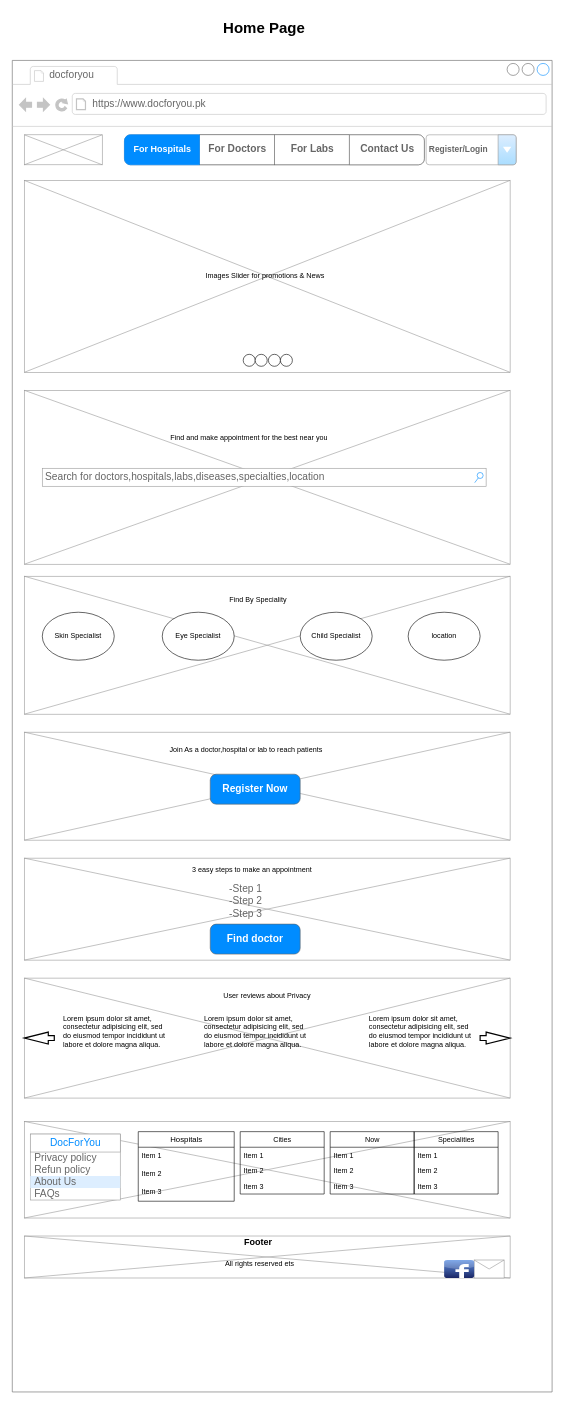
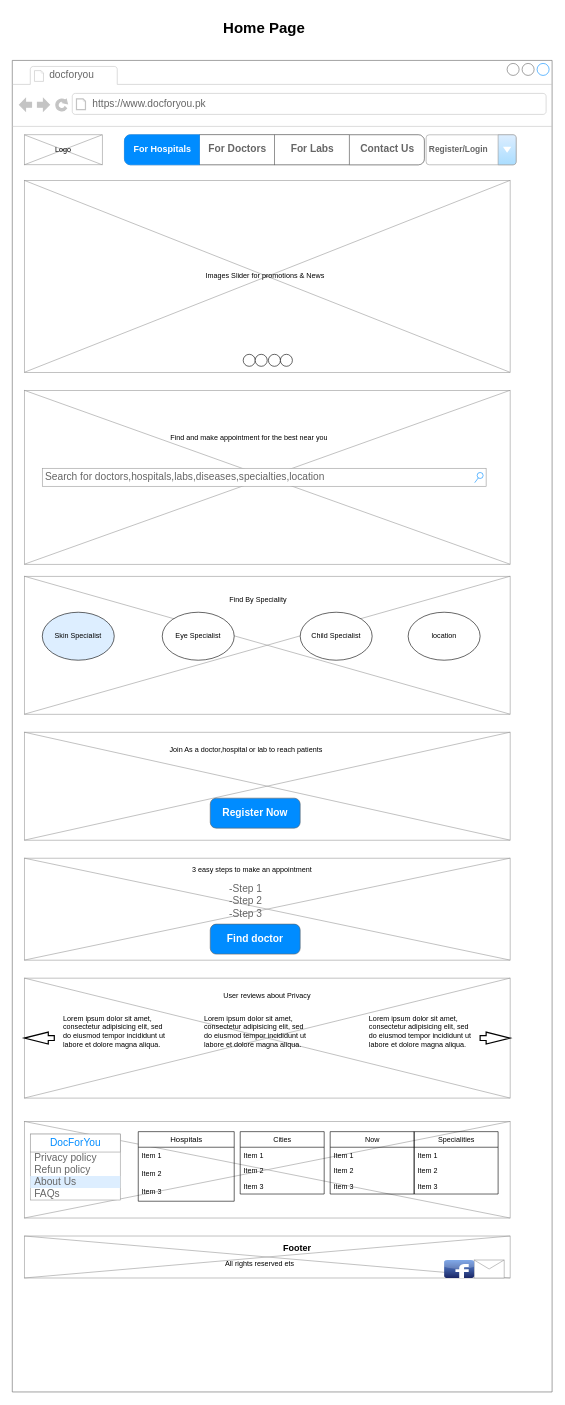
node "Logo": added
node "Skin Specialist": fillcolor #ffffff -> #ddeeff
node "Register Now": moved (255, 789) -> (255, 813)
node "Footer": moved (258, 1242) -> (297, 1248)
